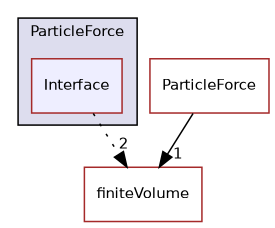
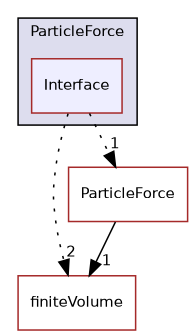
edge "Interface" -> "ParticleForce": added
